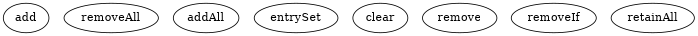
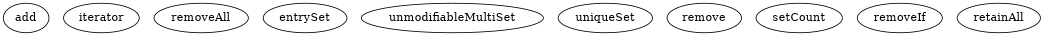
node "iterator": added
node "addAll": removed
node "clear": removed
node "unmodifiableMultiSet": added
node "uniqueSet": added
node "setCount": added
